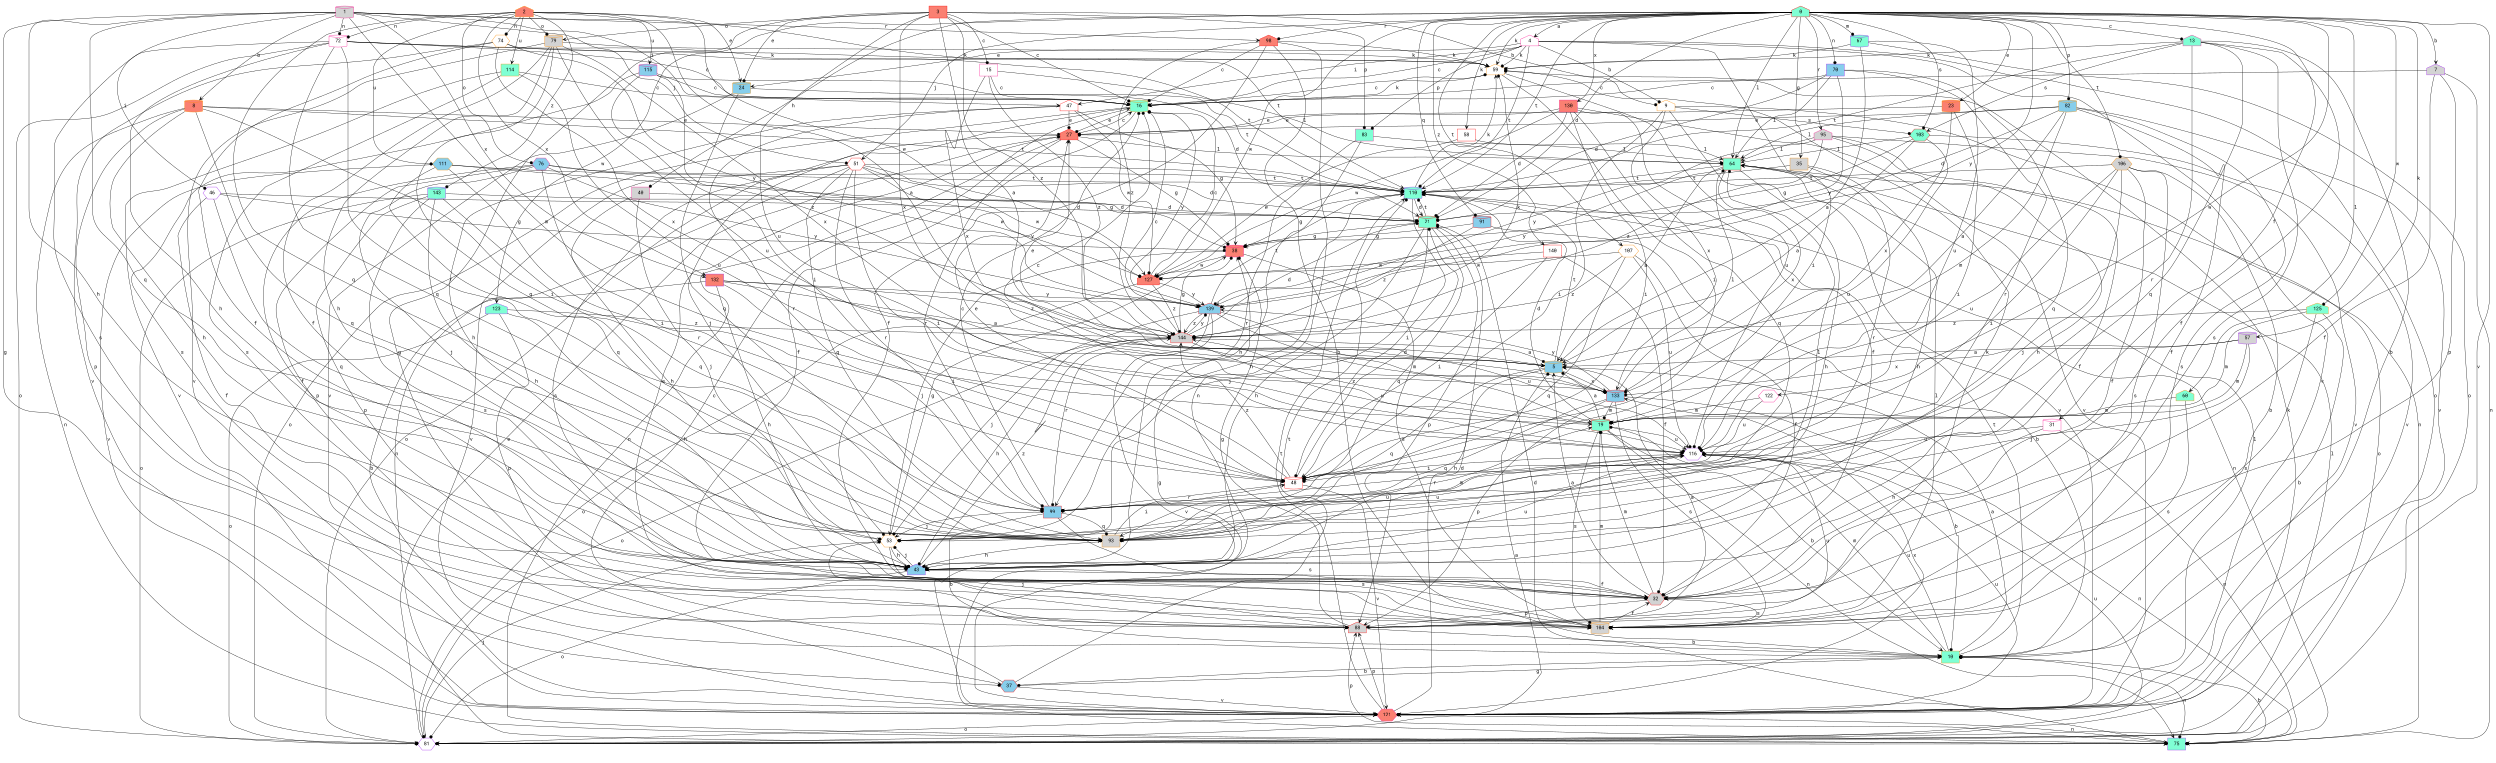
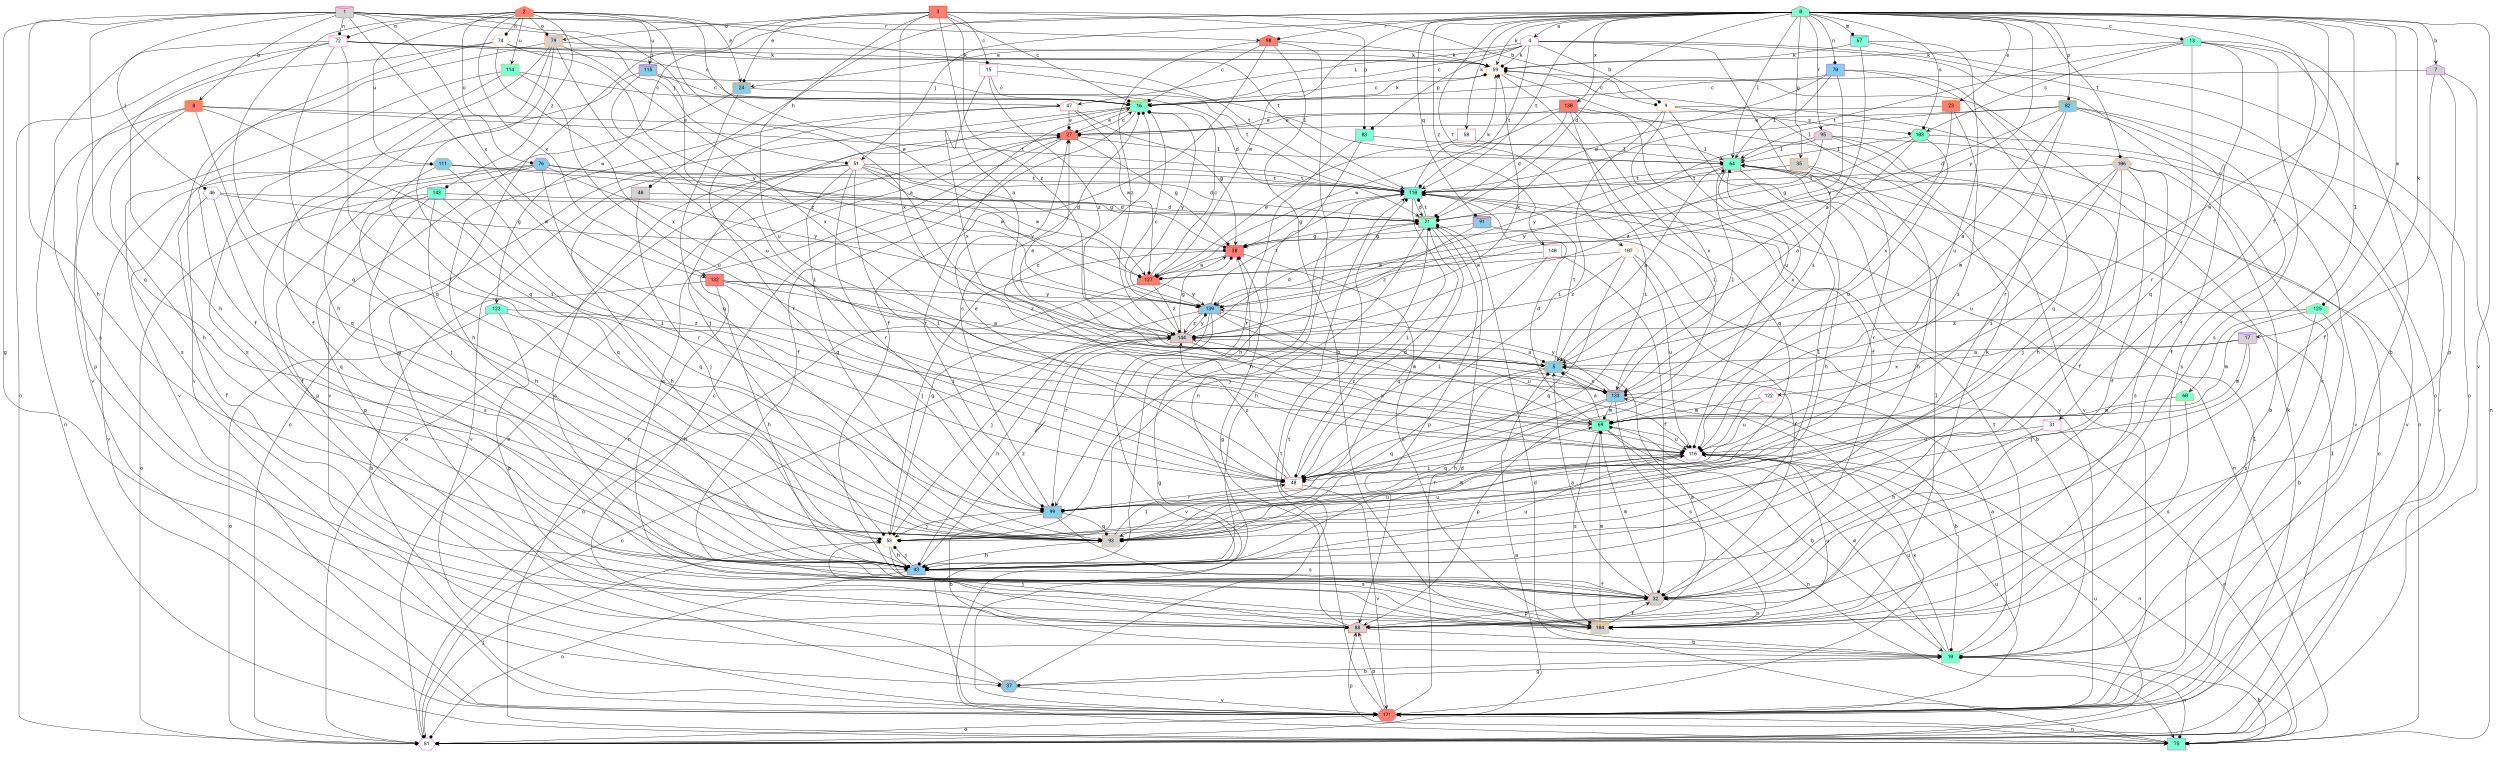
node "57": label "57" -> "17"
edge "140" -> "48": arrowhead vee -> dot
node "19": label "19" -> "69"
edge "51" -> "75": removed, label "n"
